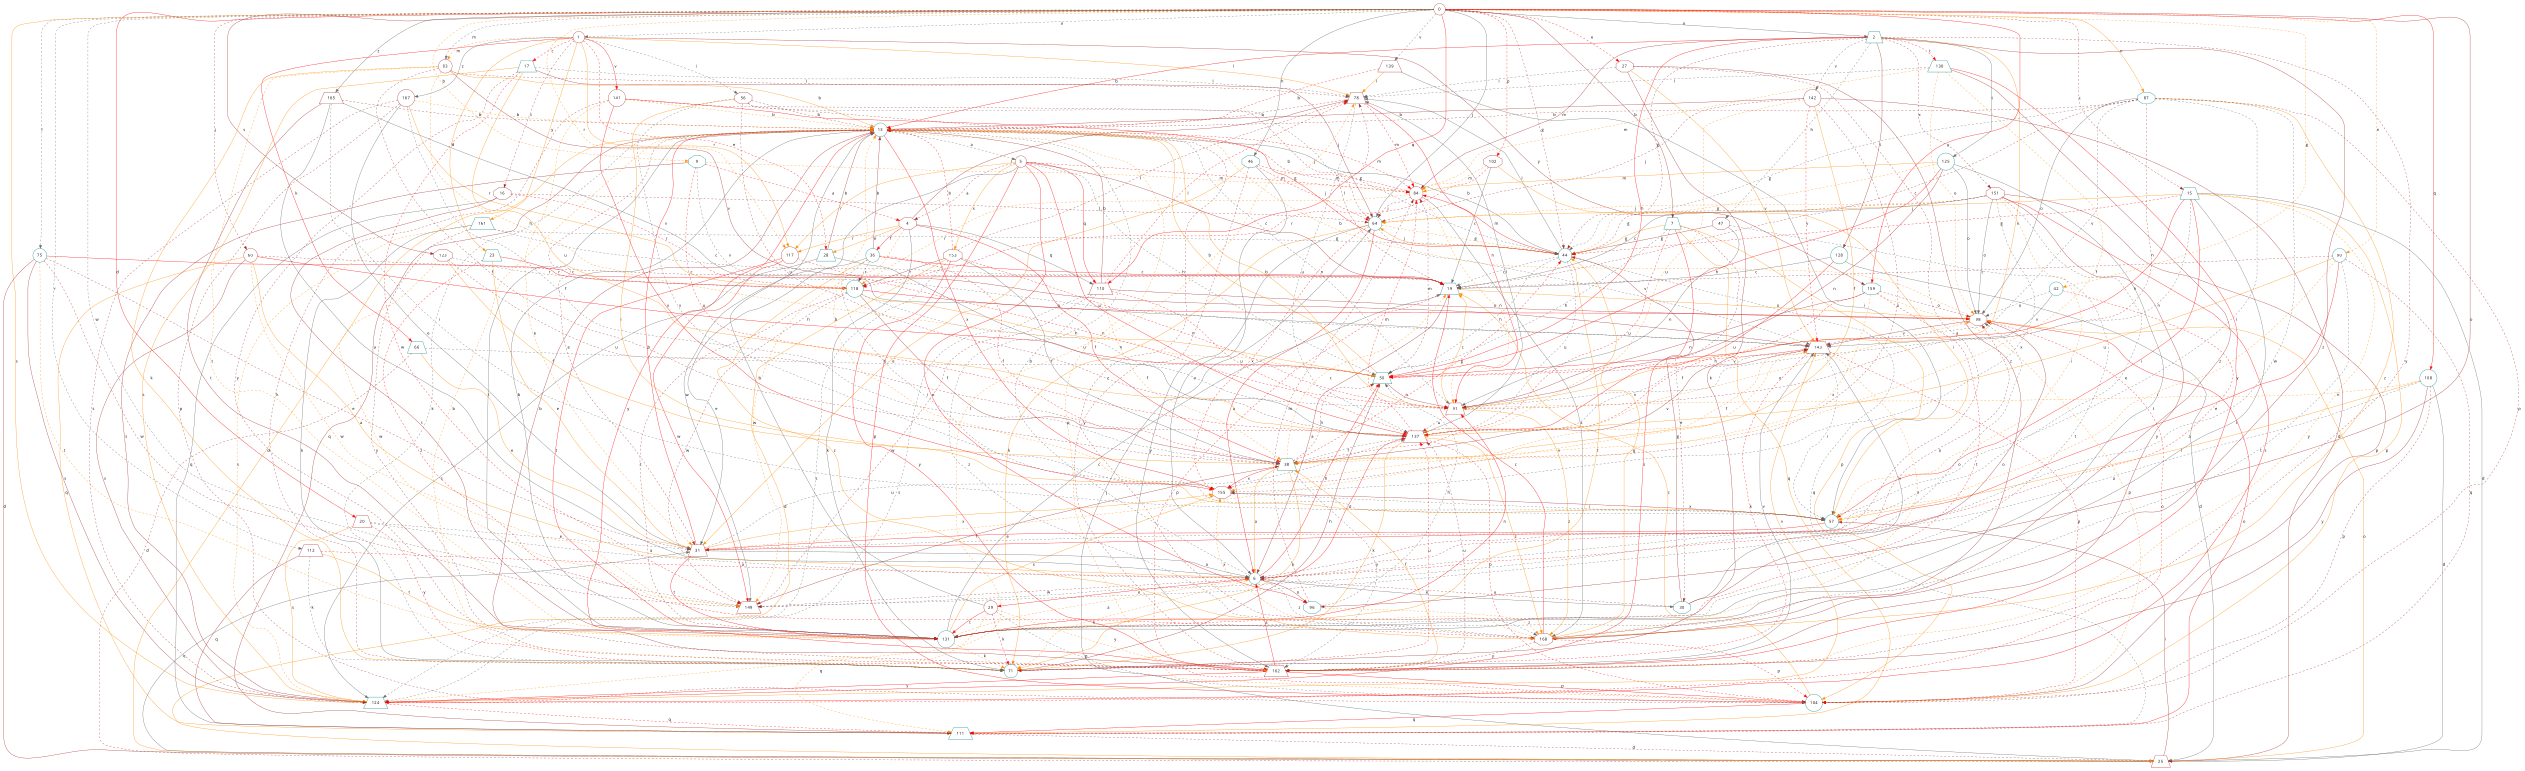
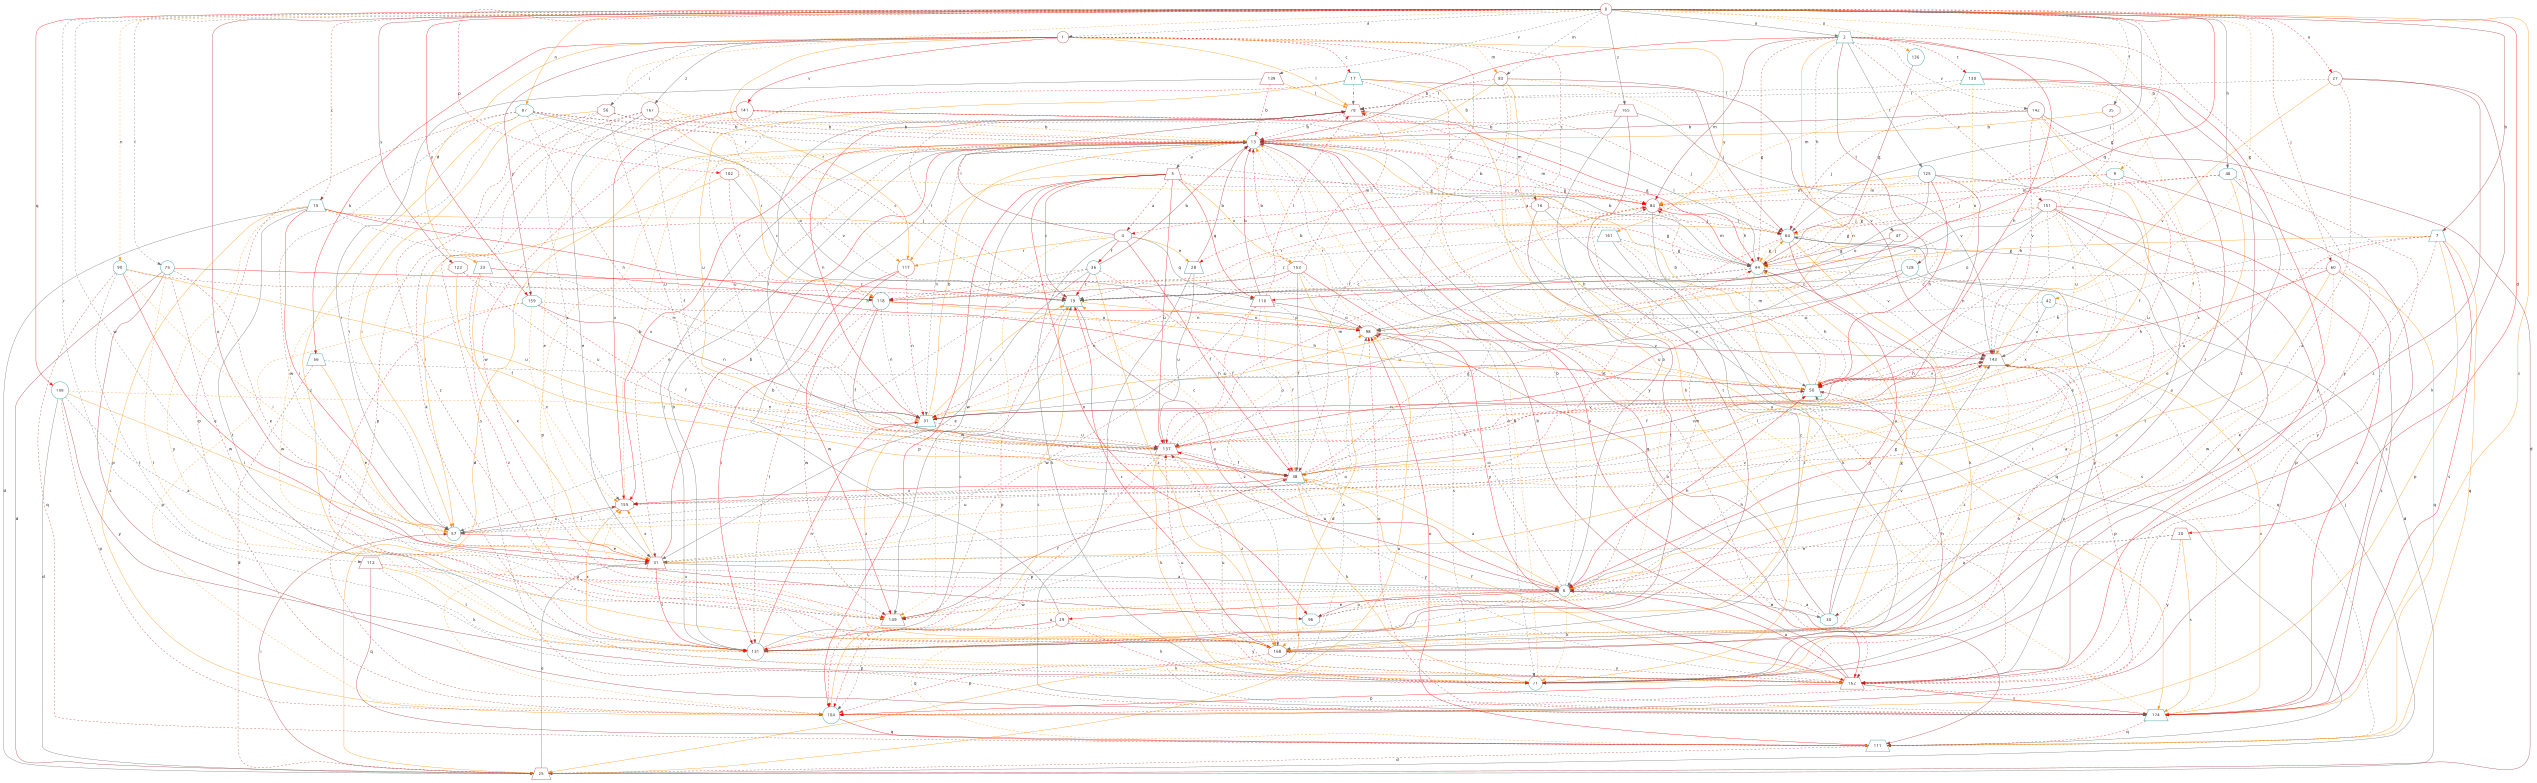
node "136": added
node "27": shape octagon -> circle
node "35": added
node "5": shape circle -> trapezium
edge "17" -> "124": label "s" -> "u"
node "91": color brown -> teal
